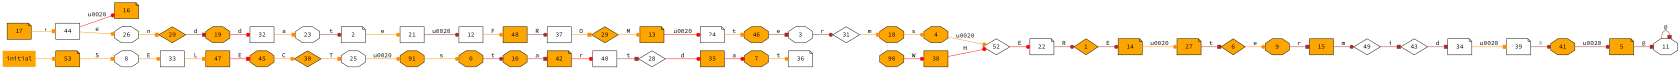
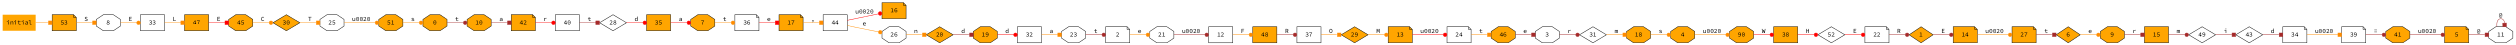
edge "36" -> "17": added, label "e"
node "21": shape box -> octagon
edge "4" -> "52": now "4" -> "90"
node "91": label "91" -> "51"
